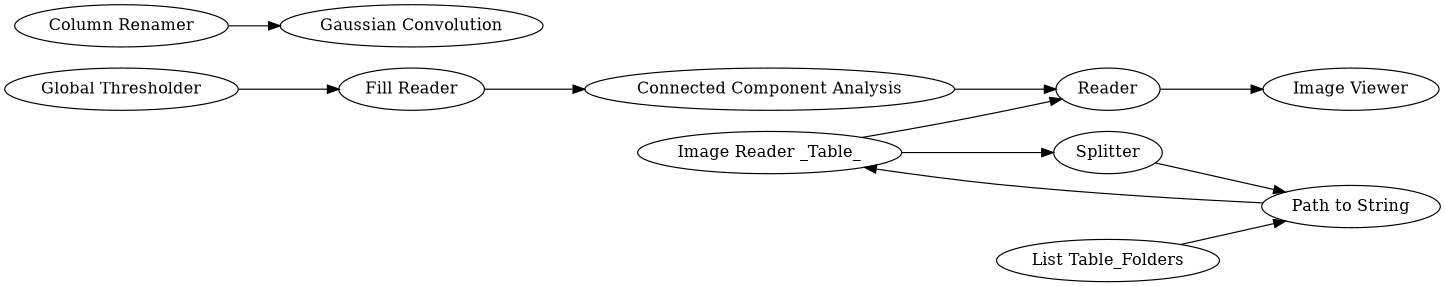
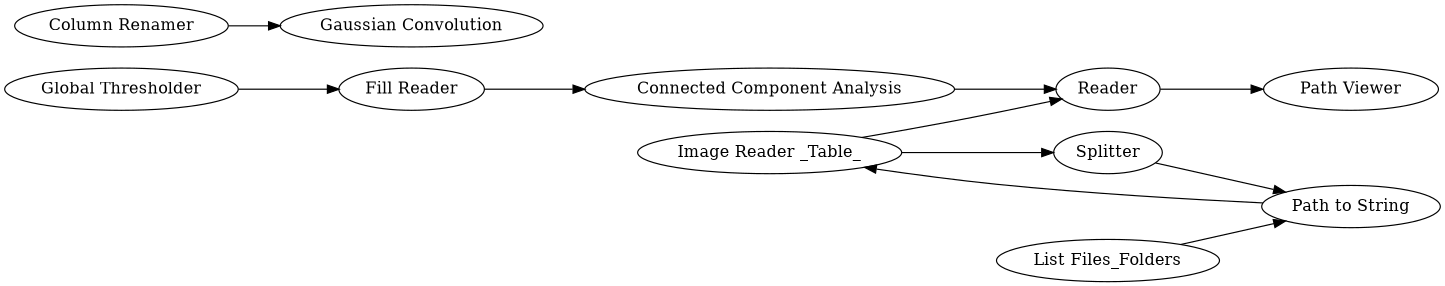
node "Image Viewer": label "Image Viewer" -> "Path Viewer"
node "List Table_Folders": label "List Table_Folders" -> "List Files_Folders"
